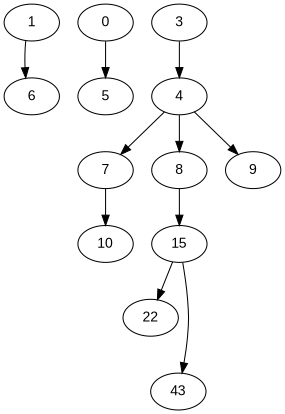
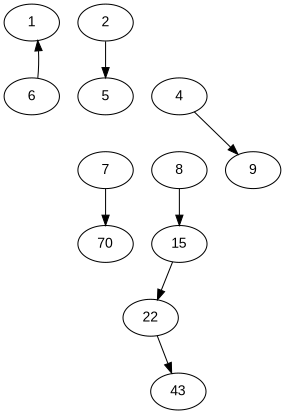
node "0": label "0" -> "2"
node "3": removed
edge "1" -> "6": reversed
edge "4" -> "8": removed
edge "4" -> "7": removed
node "10": label "10" -> "70"
edge "15" -> "43": now "22" -> "43"
